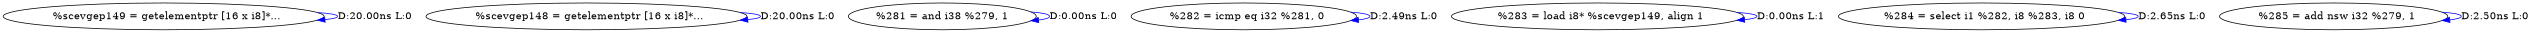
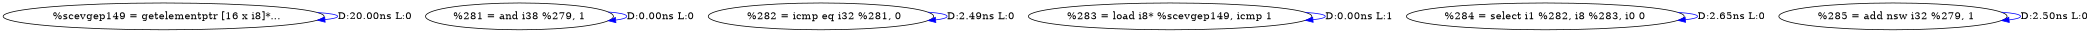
node "%scevgep148 = getelementptr [16 x i8]*...": removed
node "%283 = load i8* %scevgep149, align 1": label "%283 = load i8* %scevgep149, align 1" -> "%283 = load i8* %scevgep149, icmp 1"
node "%284 = select i1 %282, i8 %283, i8 0": label "%284 = select i1 %282, i8 %283, i8 0" -> "%284 = select i1 %282, i8 %283, i0 0"
